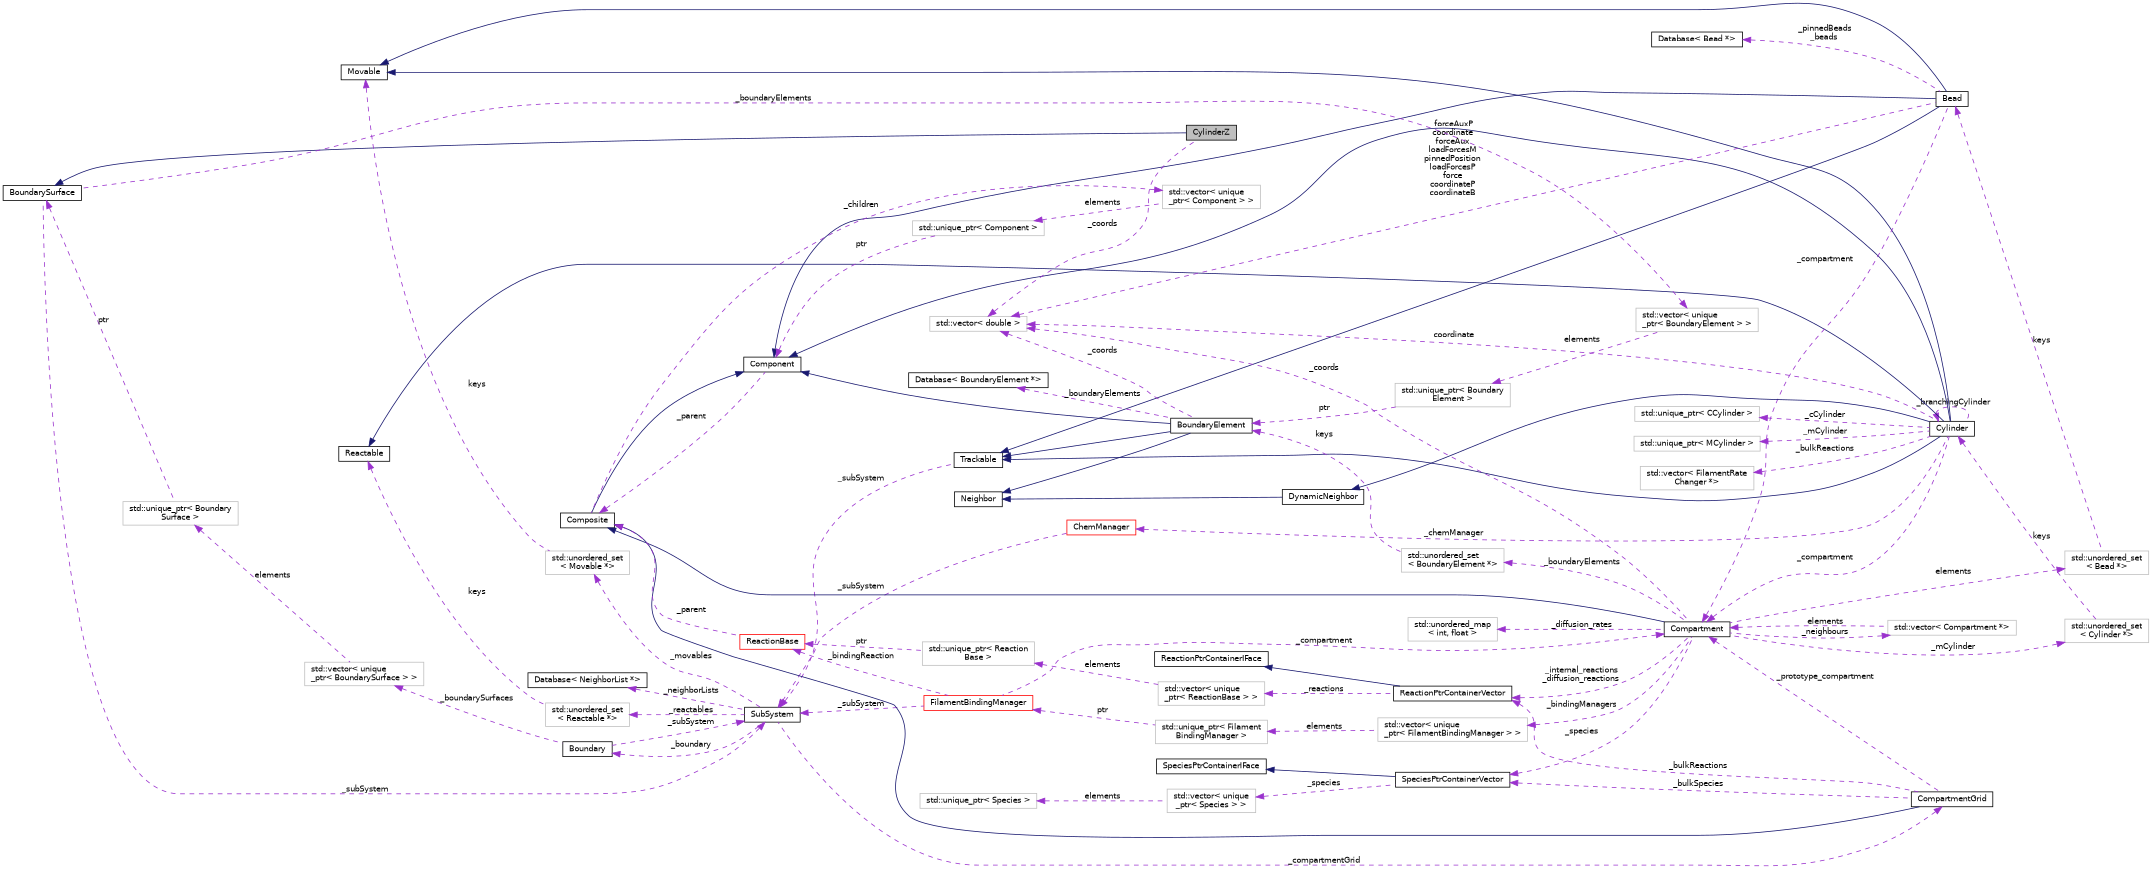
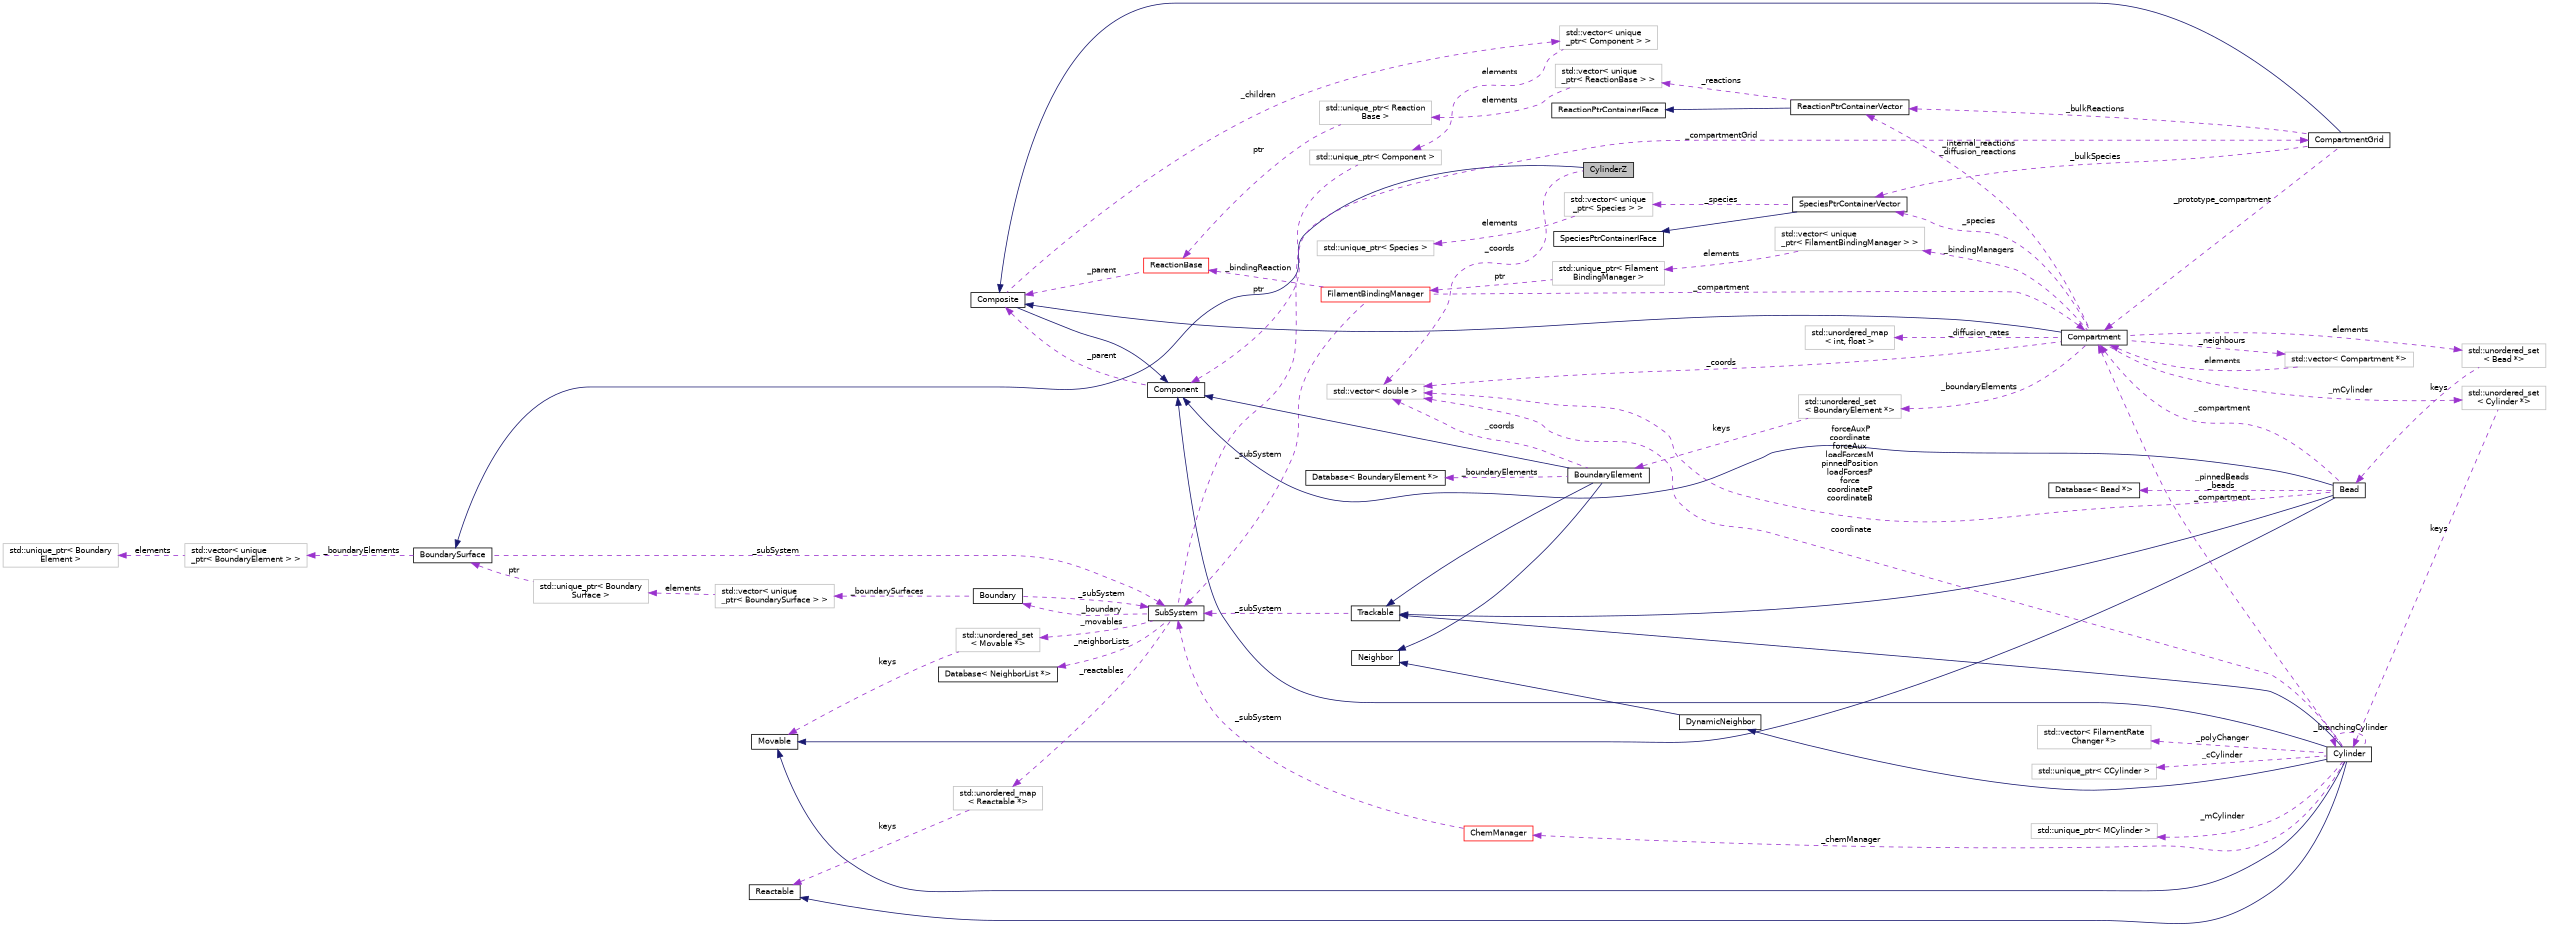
edge "std::unique_ptr< Boundary Element >" -> "BoundaryElement": removed, label "ptr"
edge "Cylinder" -> "std::vector< FilamentRate Changer *>": label " _bulkReactions" -> " _polyChanger"
node "std::unordered_set < Reactable *>": label "std::unordered_set < Reactable *>" -> "std::unordered_map < Reactable *>"
